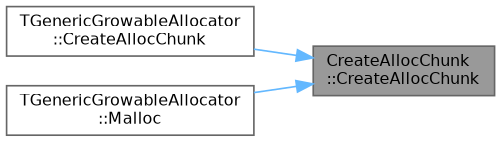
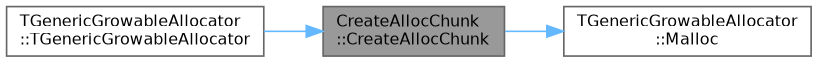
node "TGenericGrowableAllocator ::CreateAllocChunk": label "TGenericGrowableAllocator ::CreateAllocChunk" -> "TGenericGrowableAllocator ::TGenericGrowableAllocator"
edge "TGenericGrowableAllocator ::Malloc" -> "CreateAllocChunk ::CreateAllocChunk": reversed
